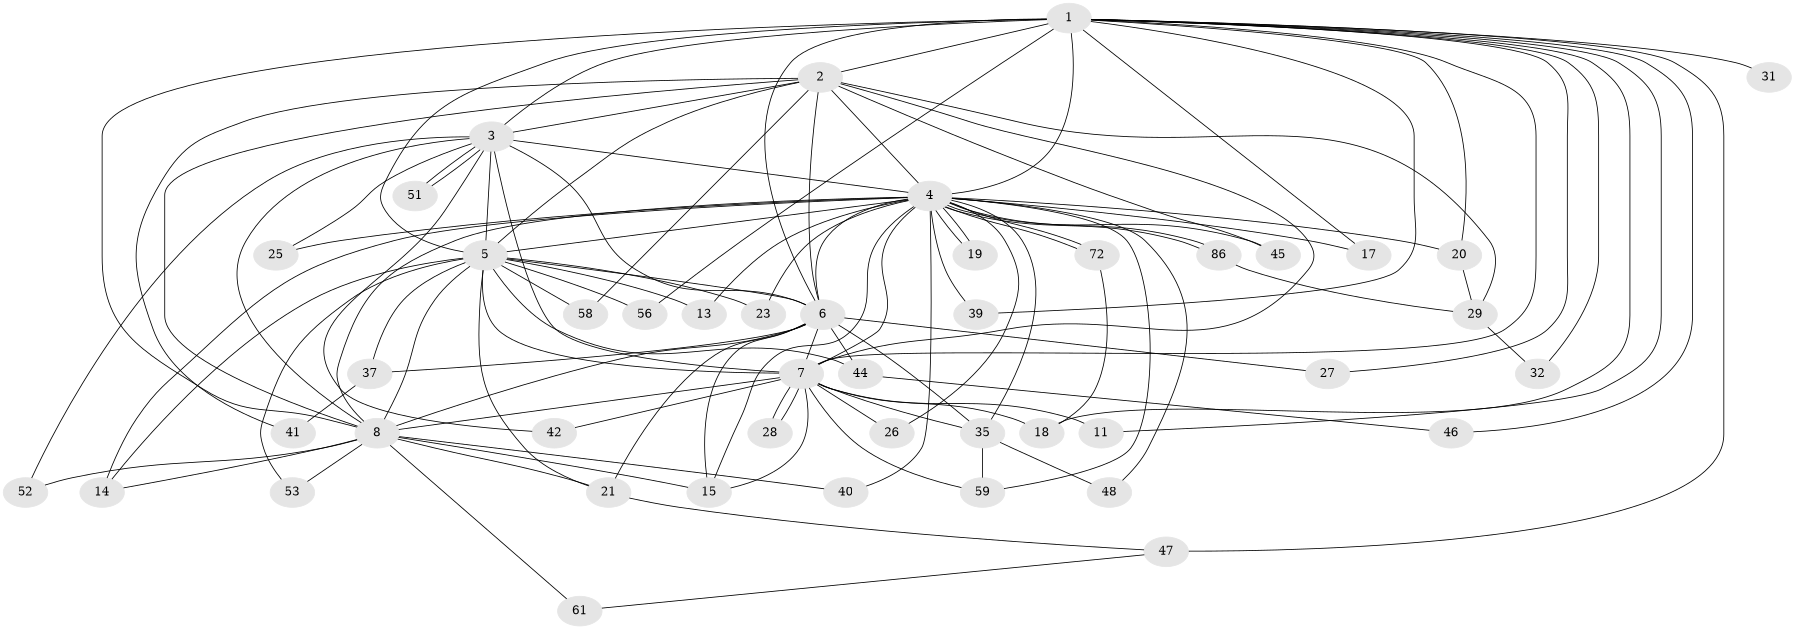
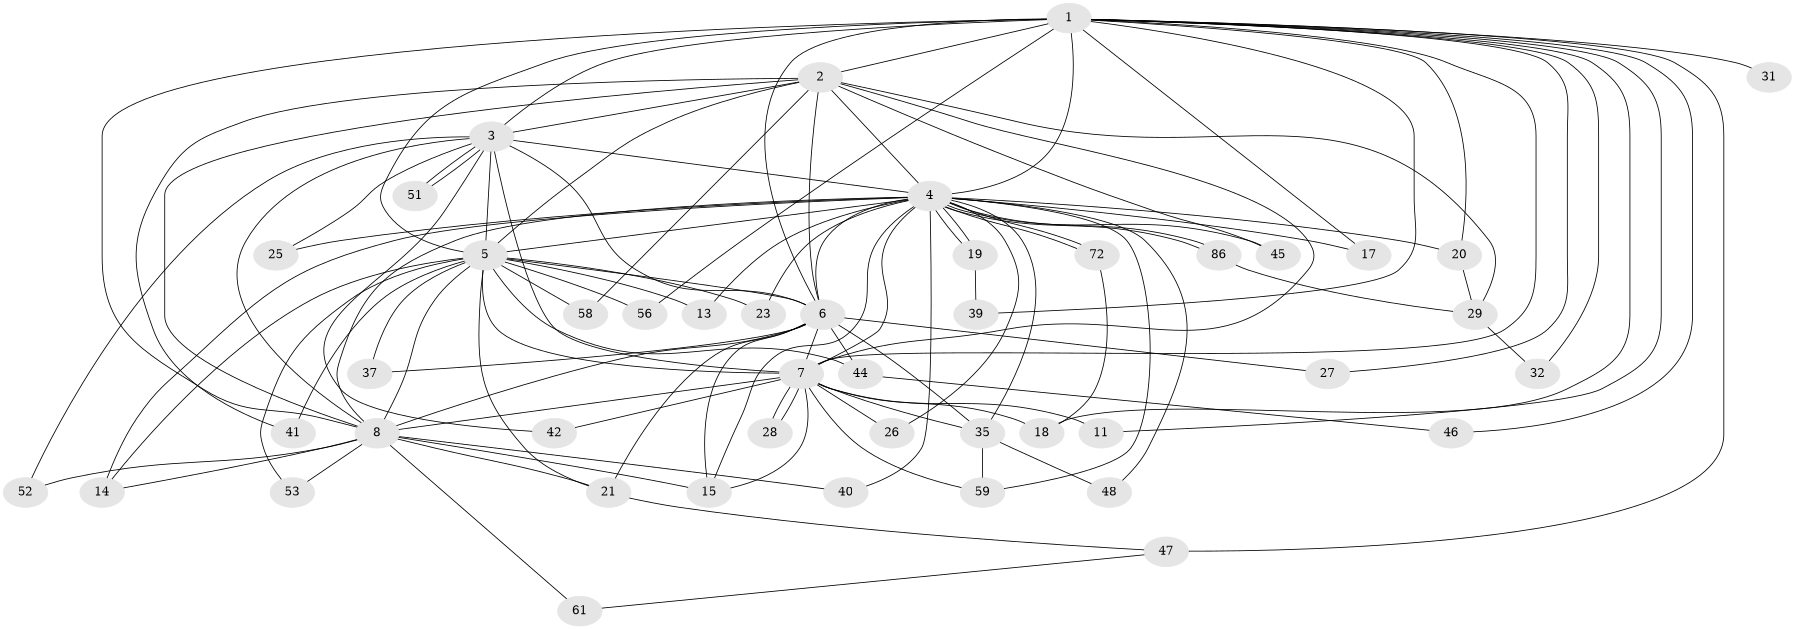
edge "4" -- "39": now "19" -- "39"
edge "37" -- "41": now "5" -- "41"
